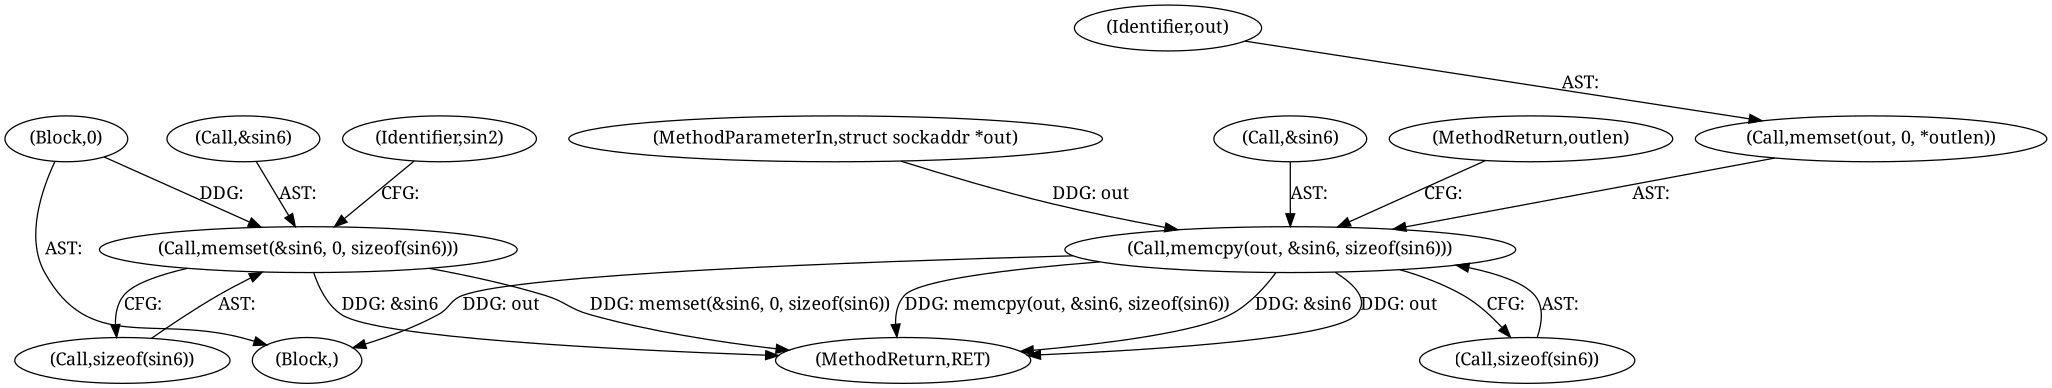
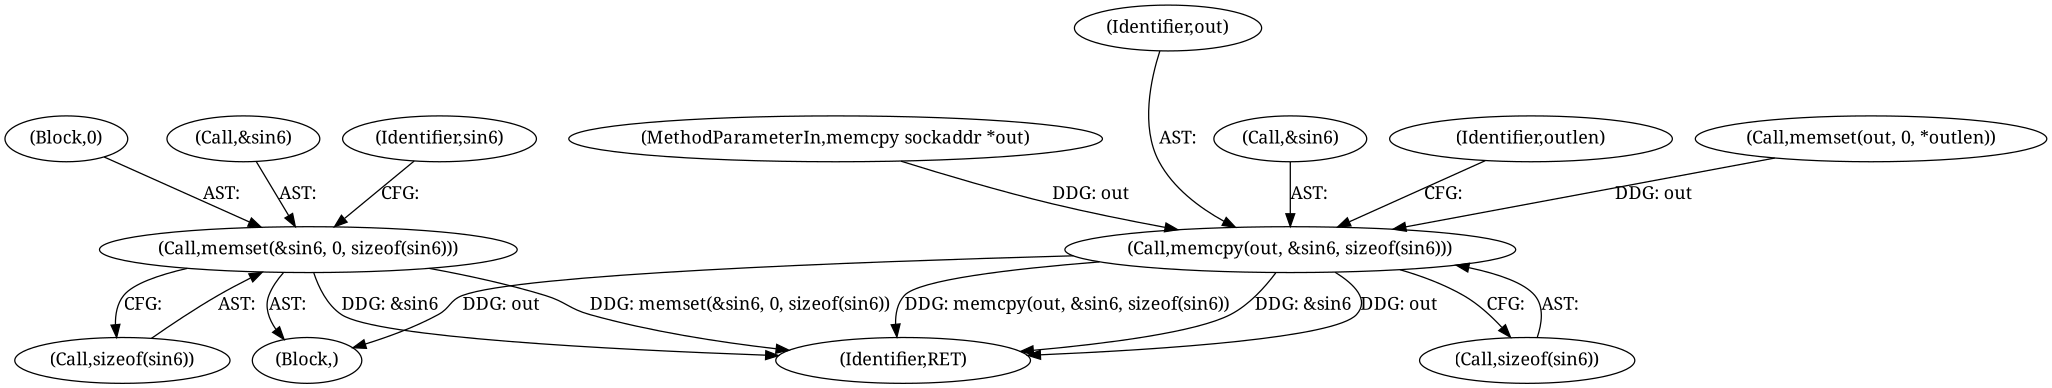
edge "(Identifier,out)" -> "(Call,memset(out, 0, *outlen))": now "(Identifier,out)" -> "(Call,memcpy(out, &sin6, sizeof(sin6)))"
node "(Identifier,sin2)": label "(Identifier,sin2)" -> "(Identifier,sin6)"
node "(MethodParameterIn,struct sockaddr *out)": label "(MethodParameterIn,struct sockaddr *out)" -> "(MethodParameterIn,memcpy sockaddr *out)"
node "(MethodReturn,outlen)": label "(MethodReturn,outlen)" -> "(Identifier,outlen)"
edge "(Block,0)" -> "(Call,memset(&sin6, 0, sizeof(sin6)))": label "DDG: " -> "AST: "
edge "(Call,memset(out, 0, *outlen))" -> "(Call,memcpy(out, &sin6, sizeof(sin6)))": label "AST: " -> "DDG: out"
edge "(Block,0)" -> "(Block,)": now "(Call,memset(&sin6, 0, sizeof(sin6)))" -> "(Block,)"
node "(MethodReturn,RET)": label "(MethodReturn,RET)" -> "(Identifier,RET)"
